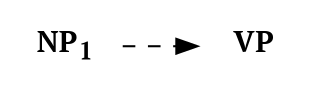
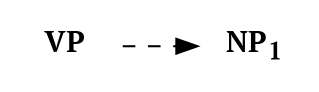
edge "NP" -> "VP": reversed
